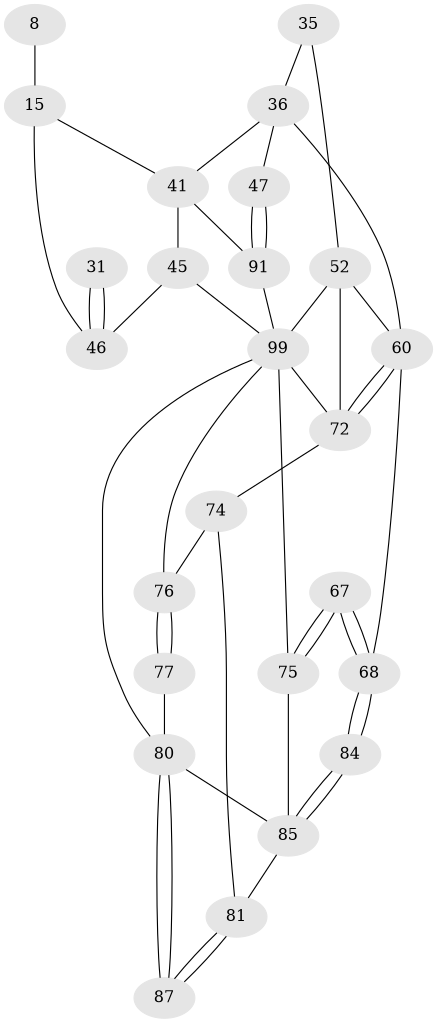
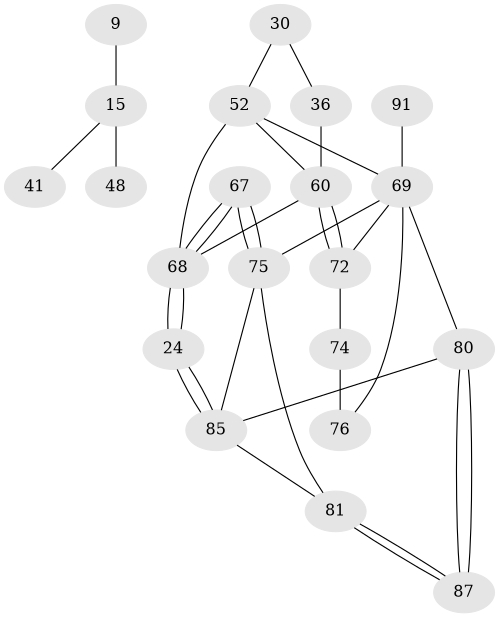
node "8": label "8" -> "9"
node "35": label "35" -> "30"
edge "36" -- "41": removed
node "47": removed
edge "41" -- "91": removed
node "31": removed
node "45": removed
node "46": label "46" -> "48"
node "99": label "99" -> "69"
edge "52" -- "72": now "52" -- "68"
node "77": removed
edge "74" -- "81": now "75" -- "81"
node "84": label "84" -> "24"
